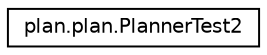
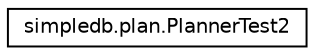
node "plan.plan.PlannerTest2": label "plan.plan.PlannerTest2" -> "simpledb.plan.PlannerTest2"
